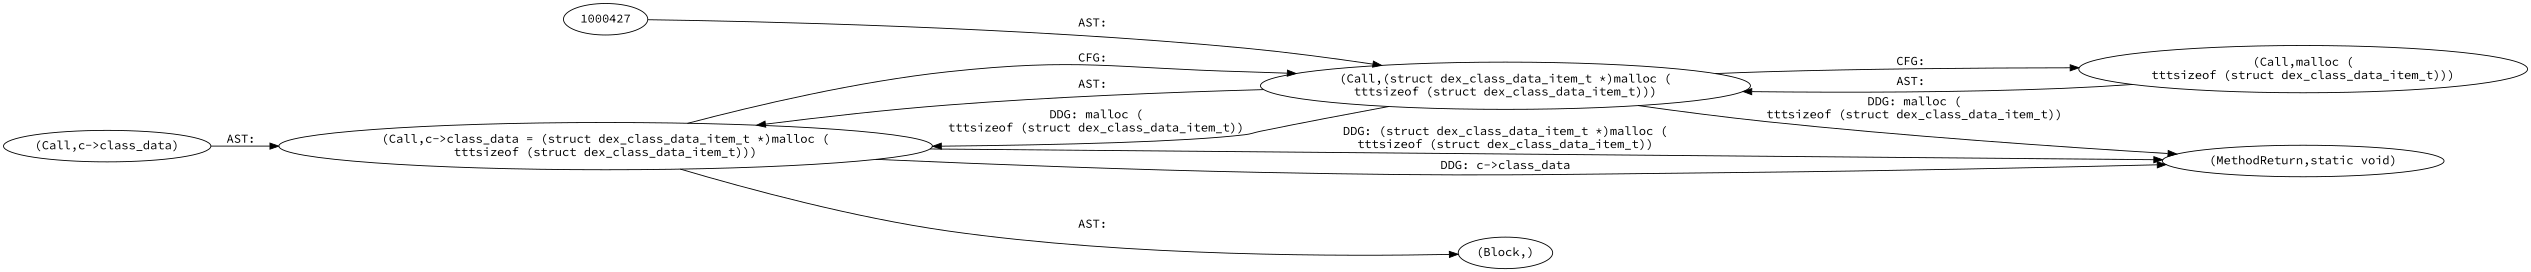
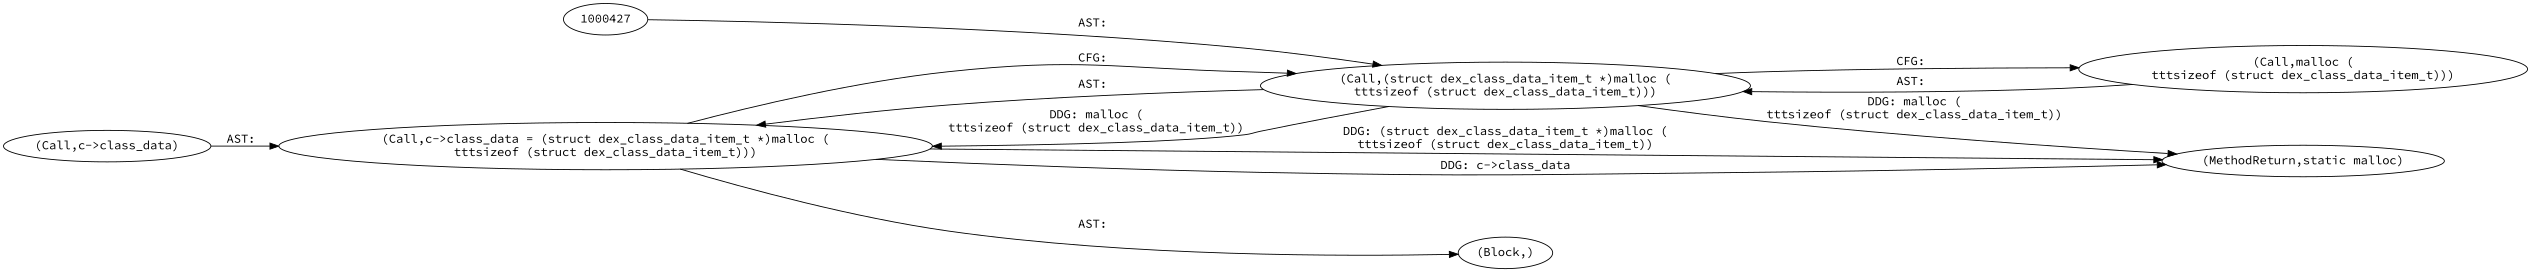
node "(MethodReturn,static void)": label "(MethodReturn,static void)" -> "(MethodReturn,static malloc)"
